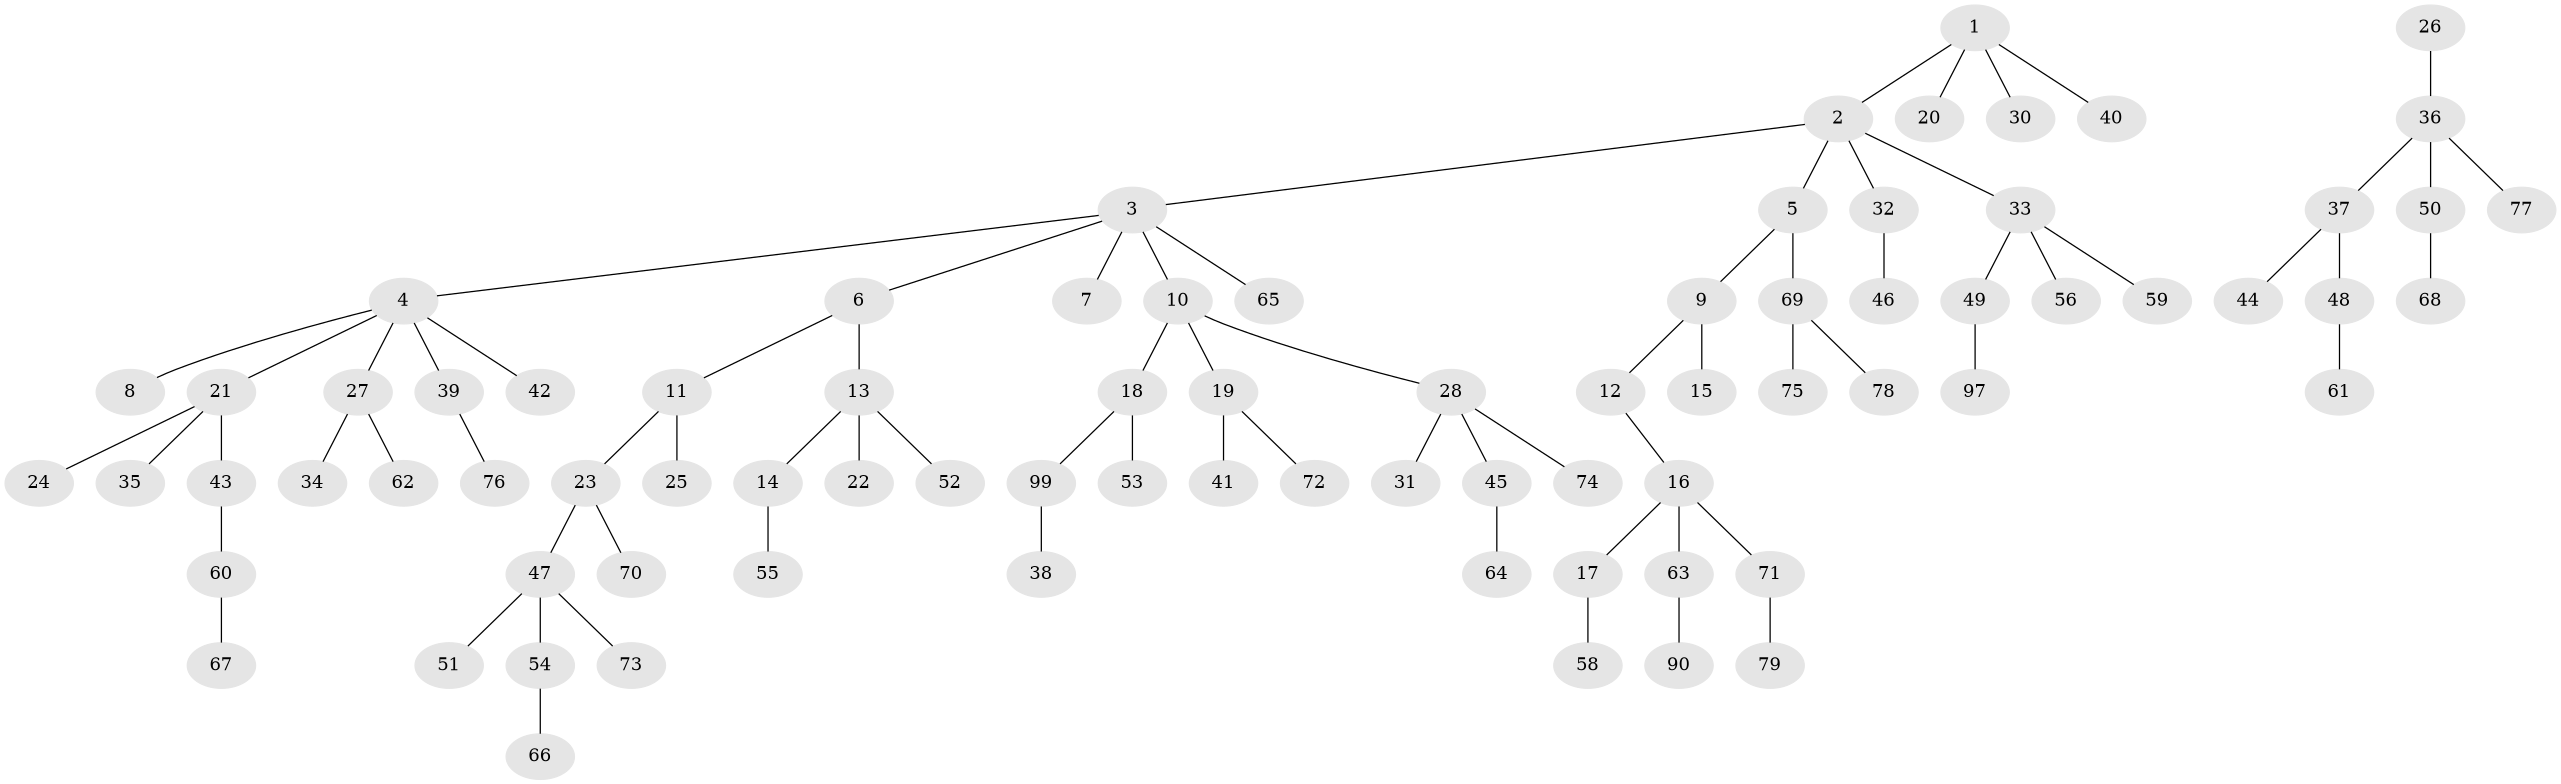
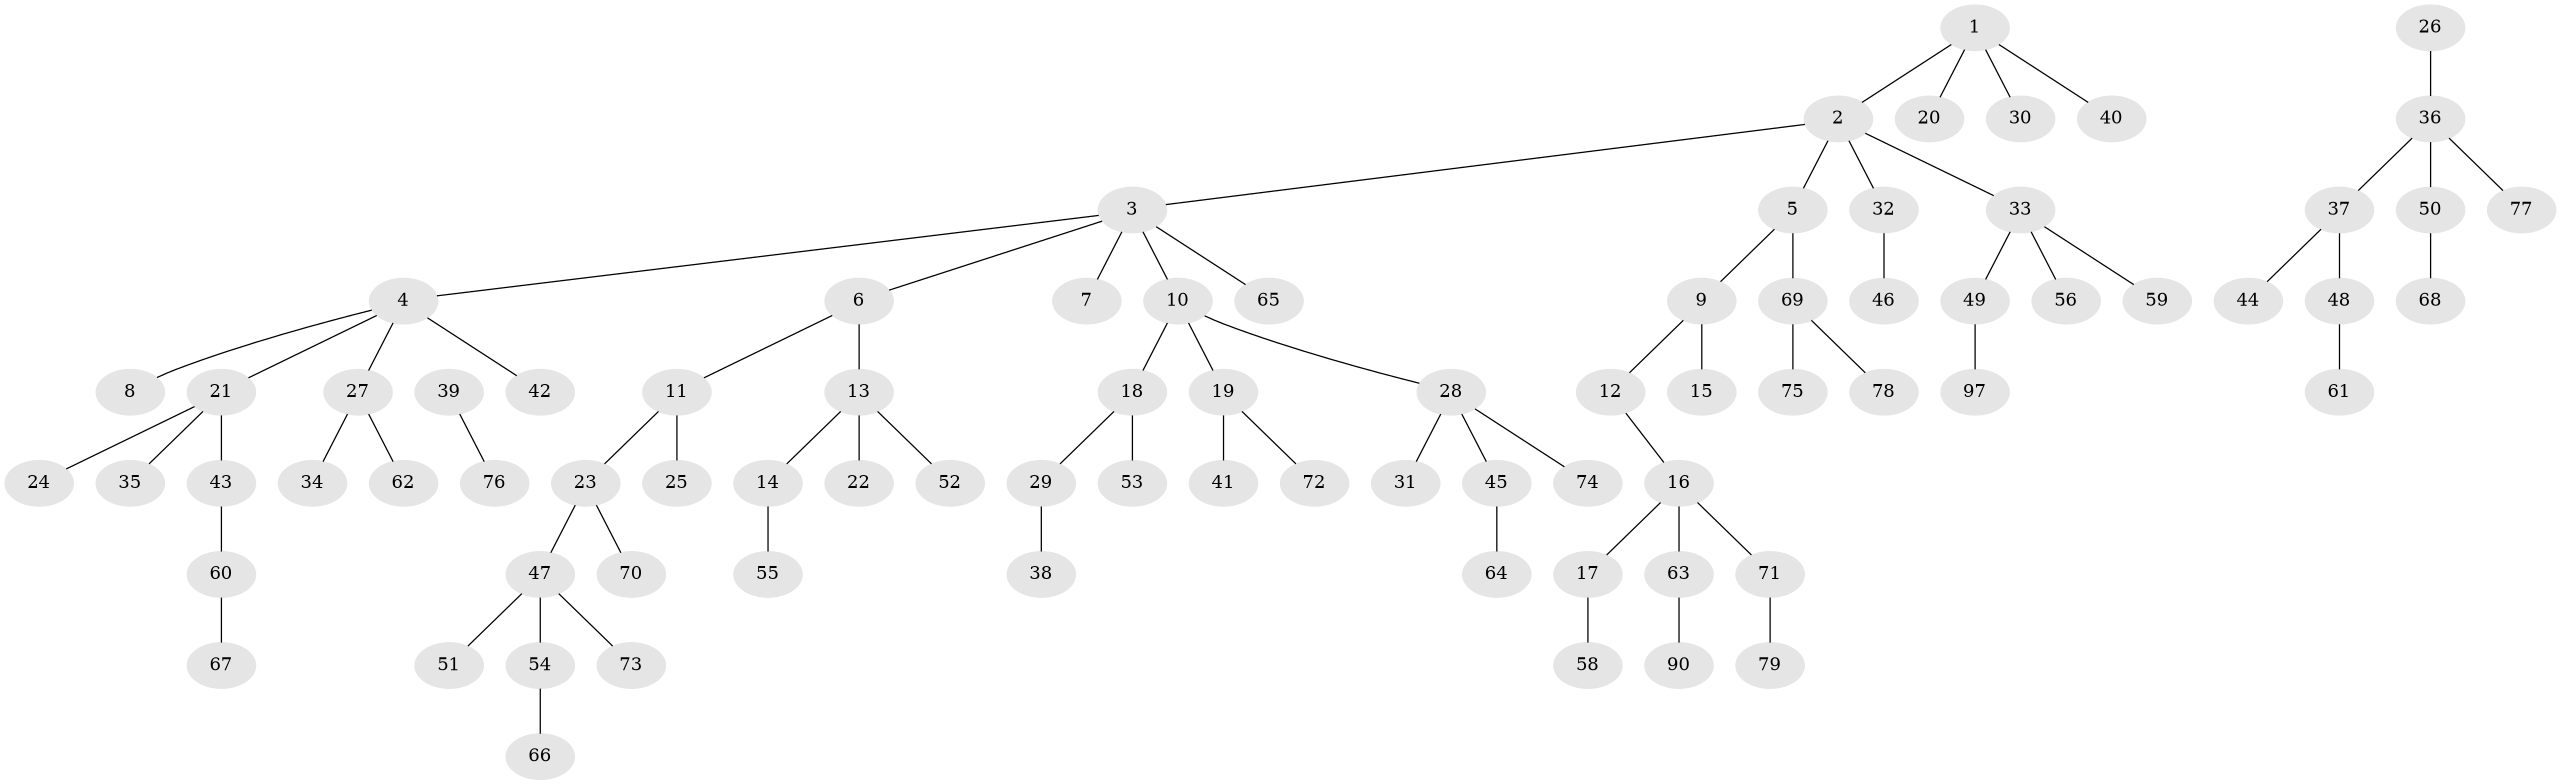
edge "4" -- "39": removed
node "99": label "99" -> "29"
